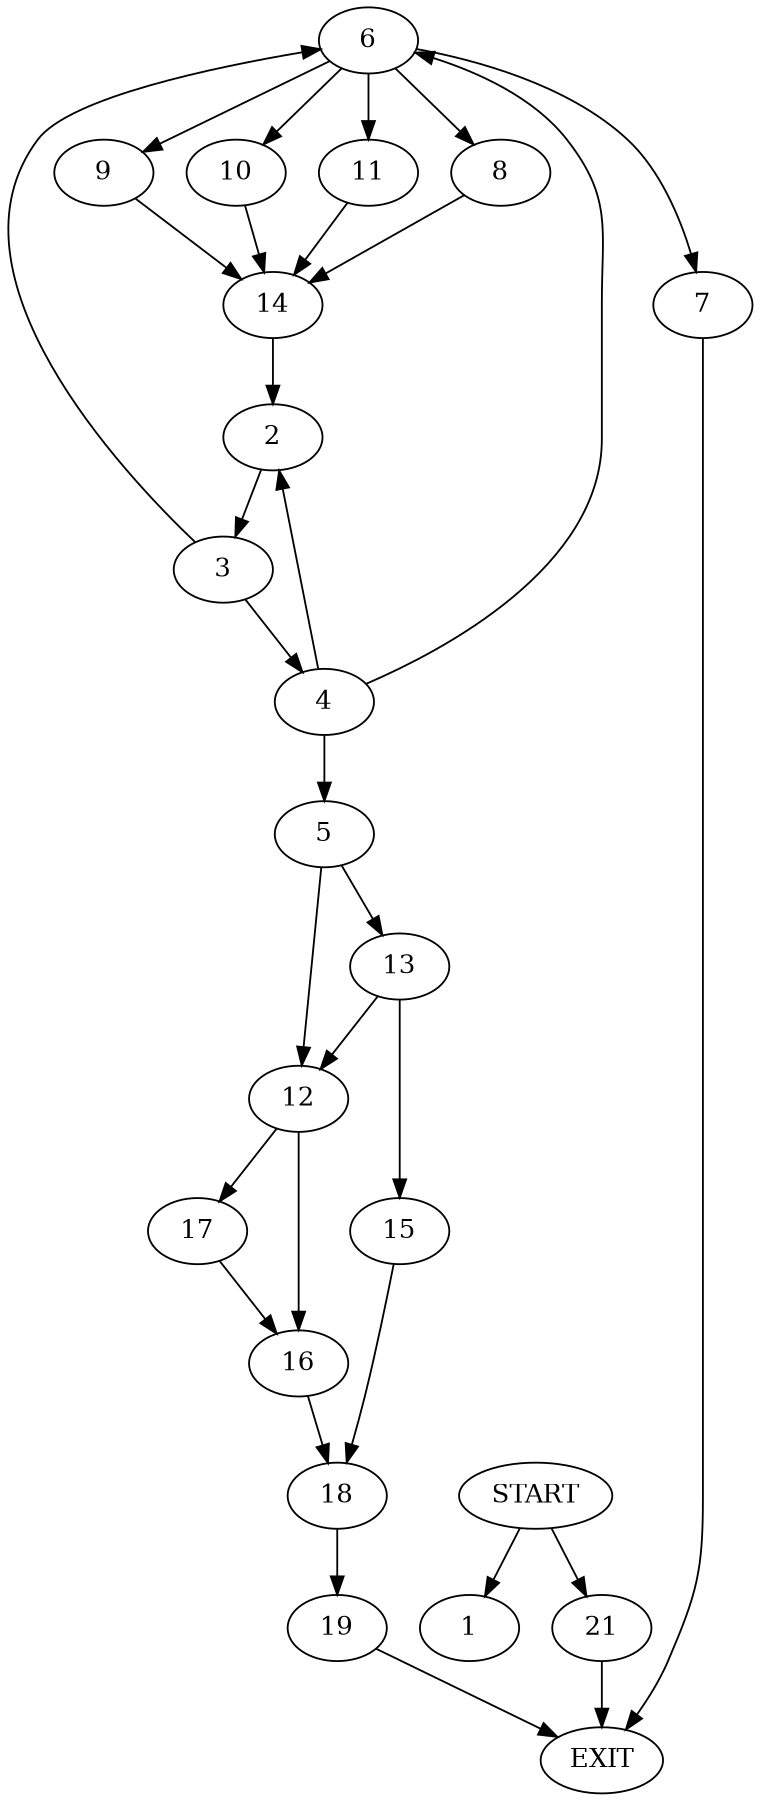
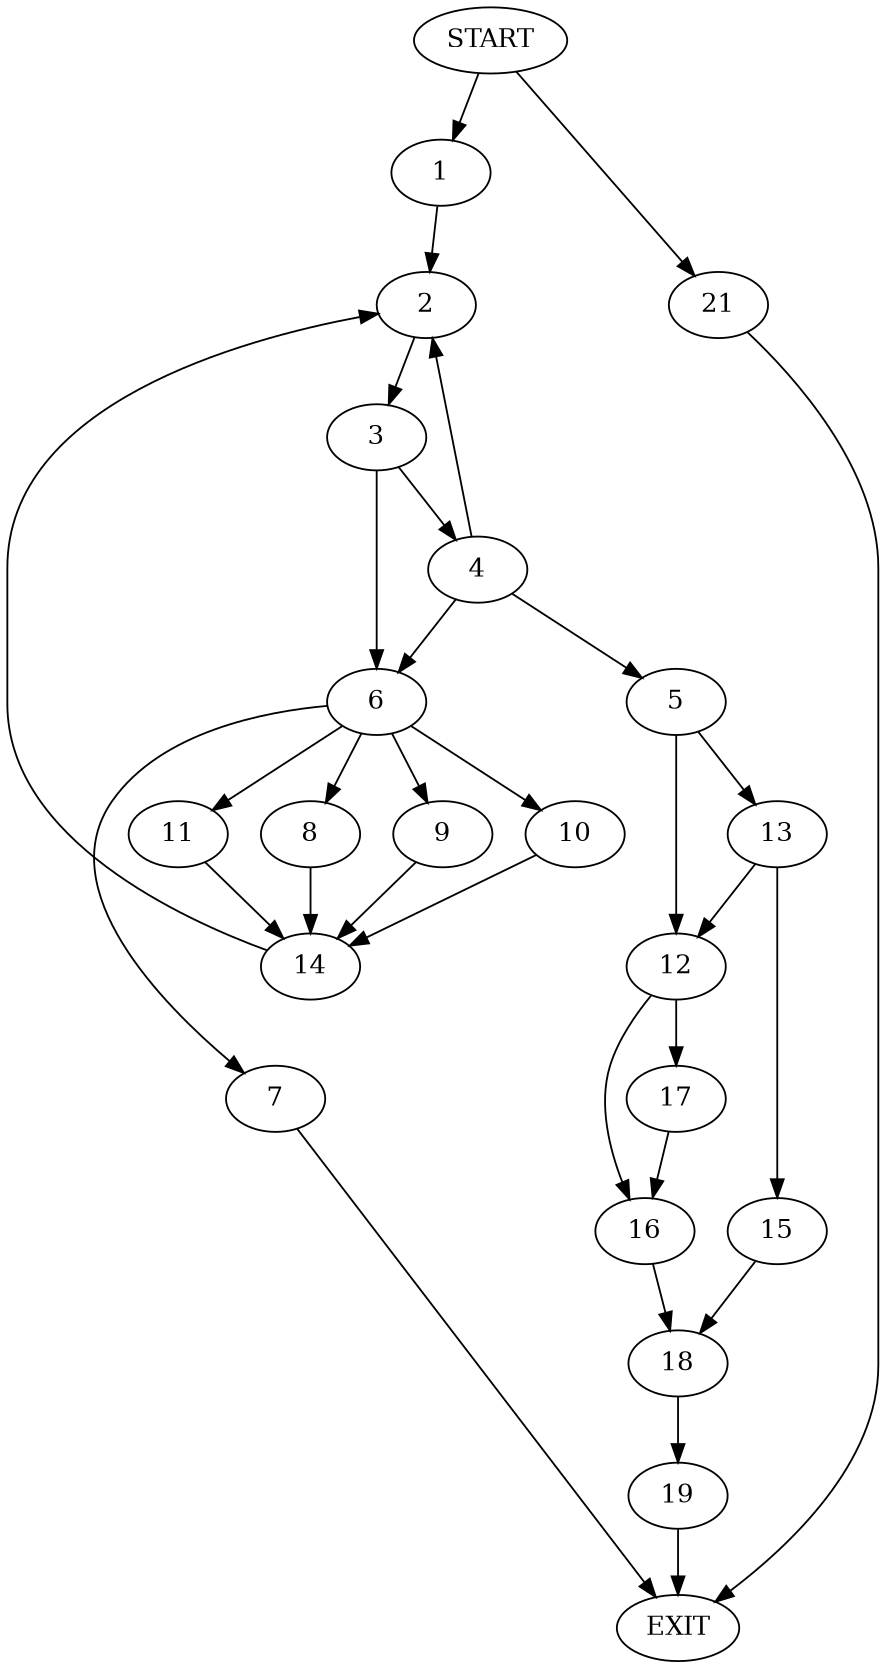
edge "1" -> "2": added
